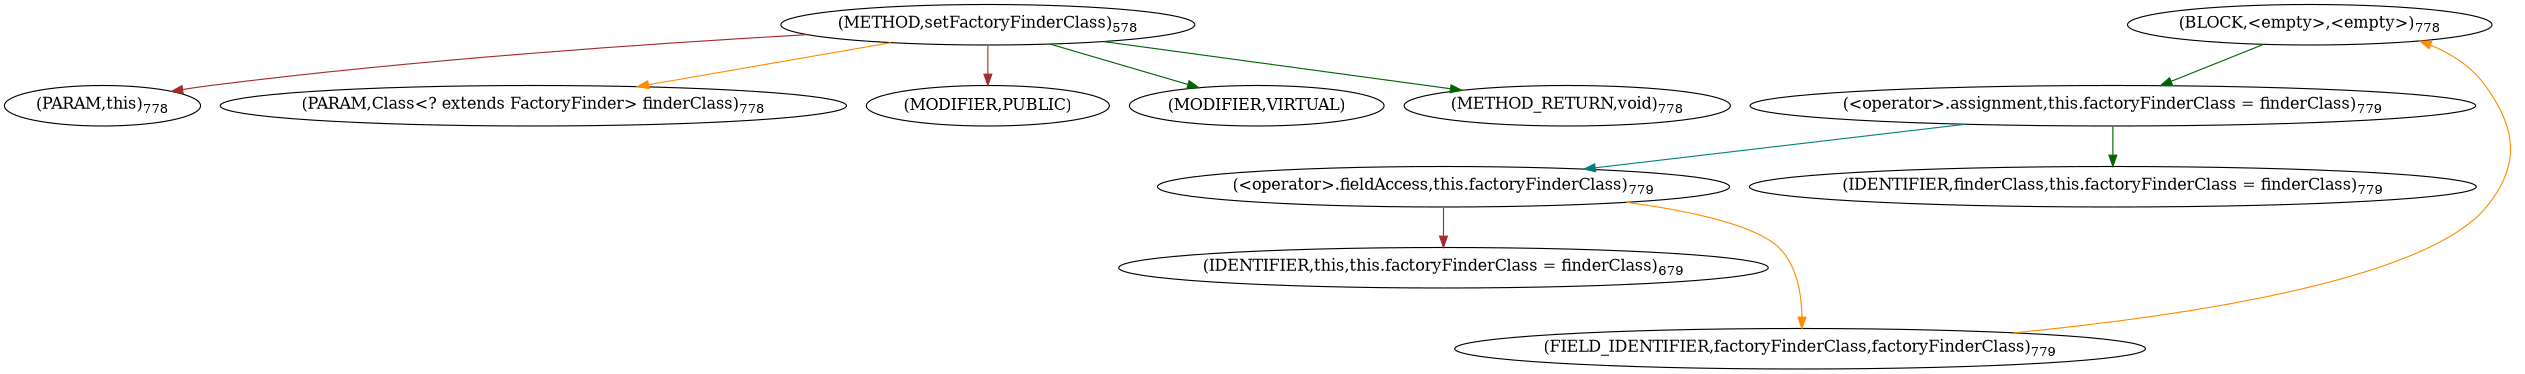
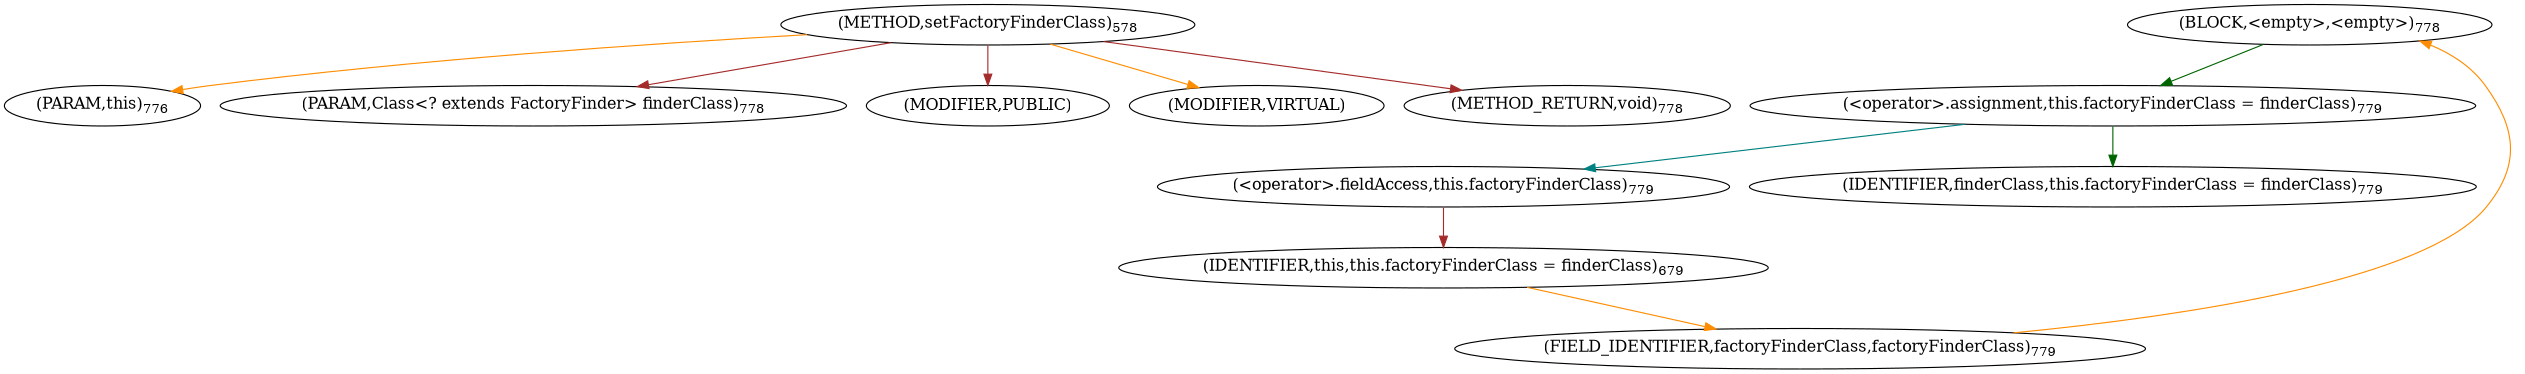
edge "(METHOD,setFactoryFinderClass)" -> "(PARAM,this)": color brown -> darkorange
edge "(METHOD,setFactoryFinderClass)" -> "(PARAM,Class<? extends FactoryFinder> finderClass)": color darkorange -> brown
edge "(METHOD,setFactoryFinderClass)" -> "(MODIFIER,VIRTUAL)": color darkgreen -> darkorange
edge "(METHOD,setFactoryFinderClass)" -> "(METHOD_RETURN,void)": color darkgreen -> brown
node "(PARAM,this)": text "778" -> "776"
edge "(<operator>.fieldAccess,this.factoryFinderClass)" -> "(FIELD_IDENTIFIER,factoryFinderClass,factoryFinderClass)": now "(IDENTIFIER,this,this.factoryFinderClass = finderClass)" -> "(FIELD_IDENTIFIER,factoryFinderClass,factoryFinderClass)"
